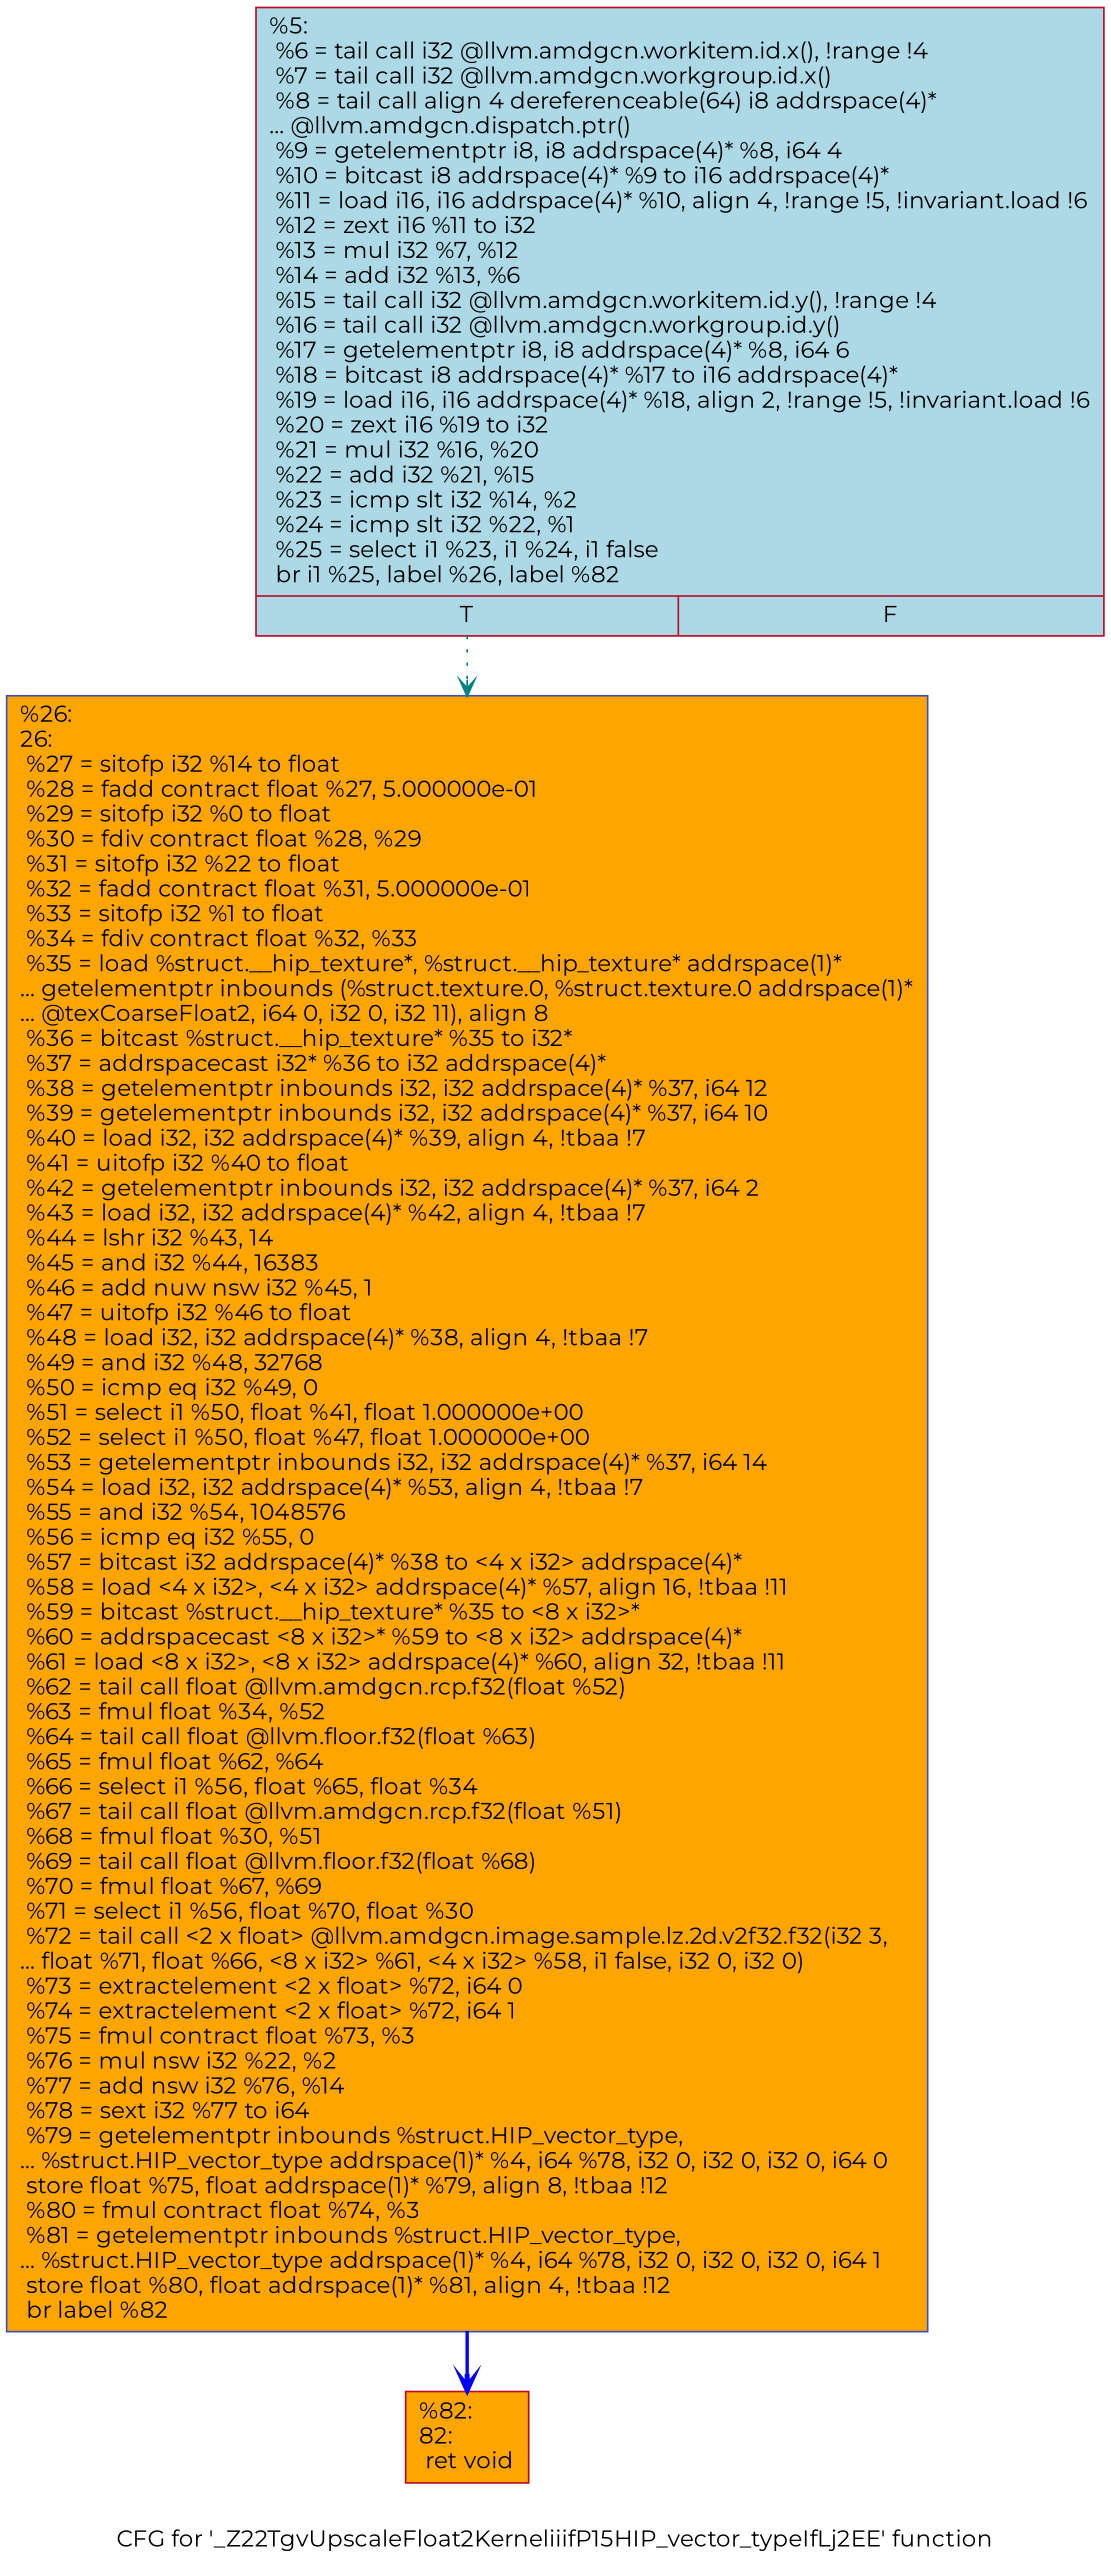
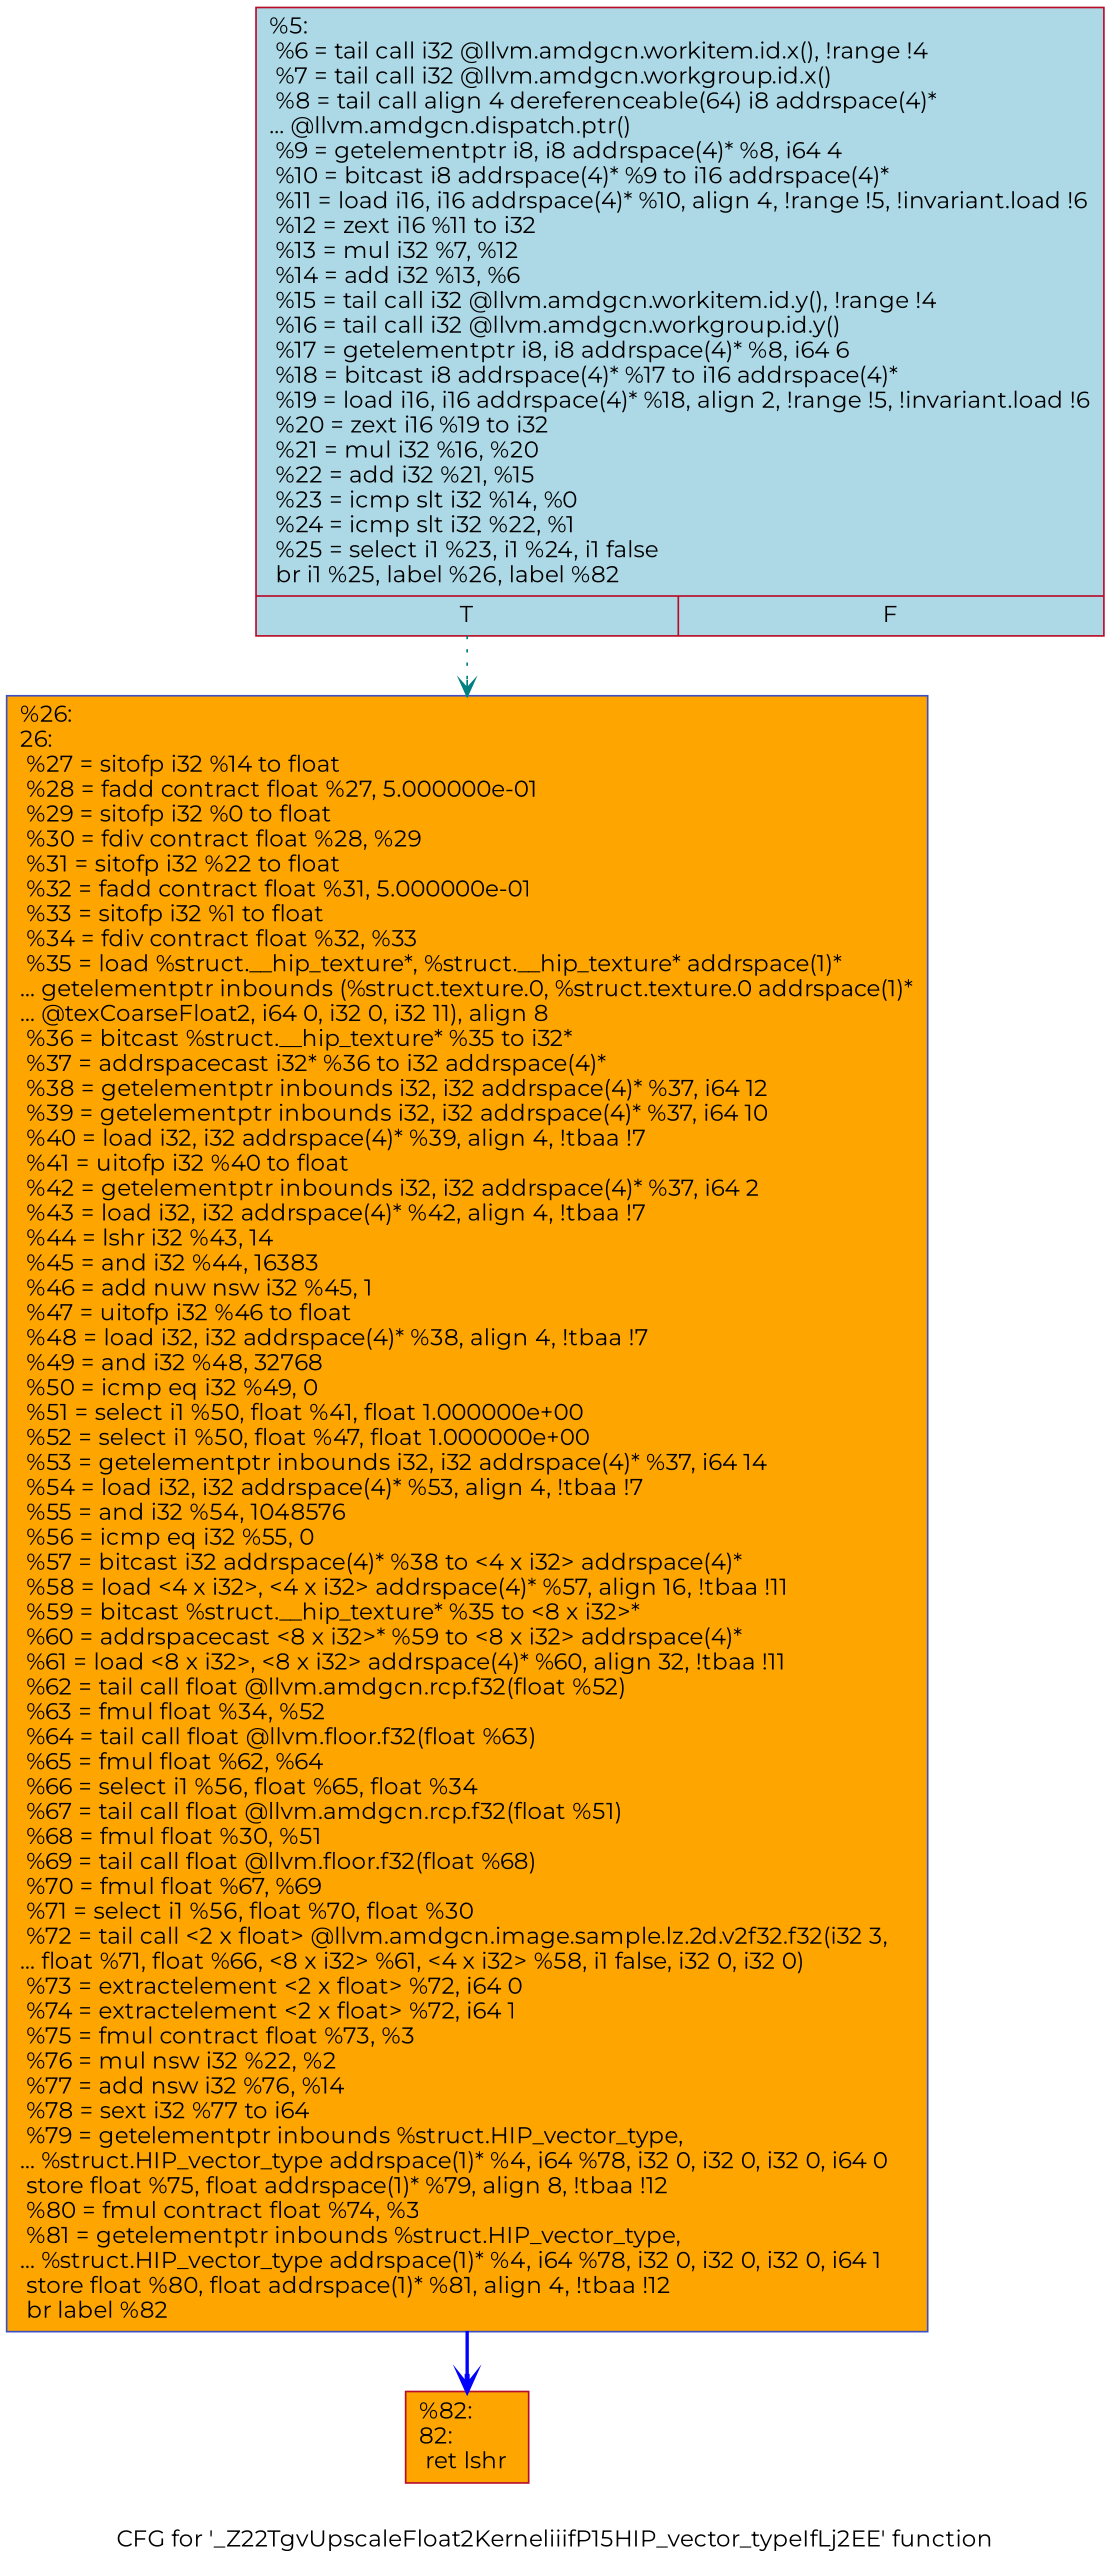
node "%5:": text "%23 = icmp slt i32 %14, %2" -> "%23 = icmp slt i32 %14, %0"
node "%82:": text "ret void" -> "ret lshr"
